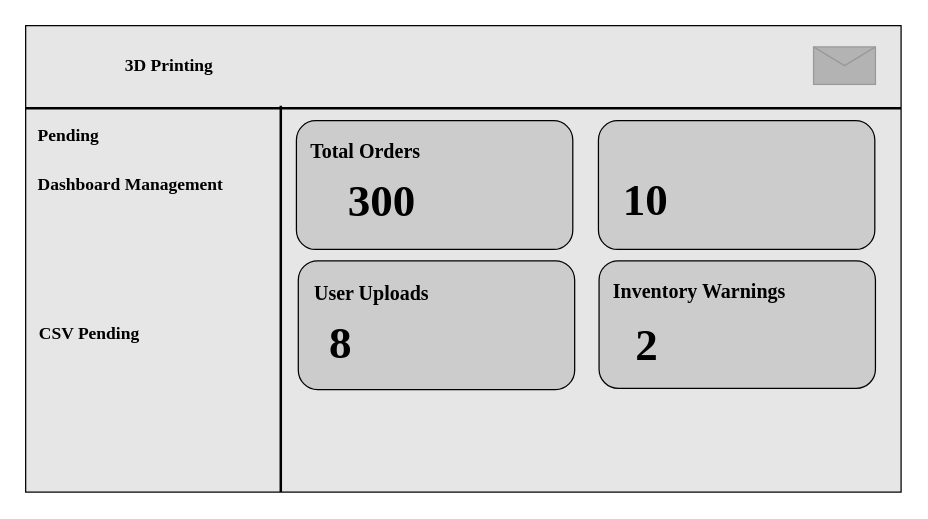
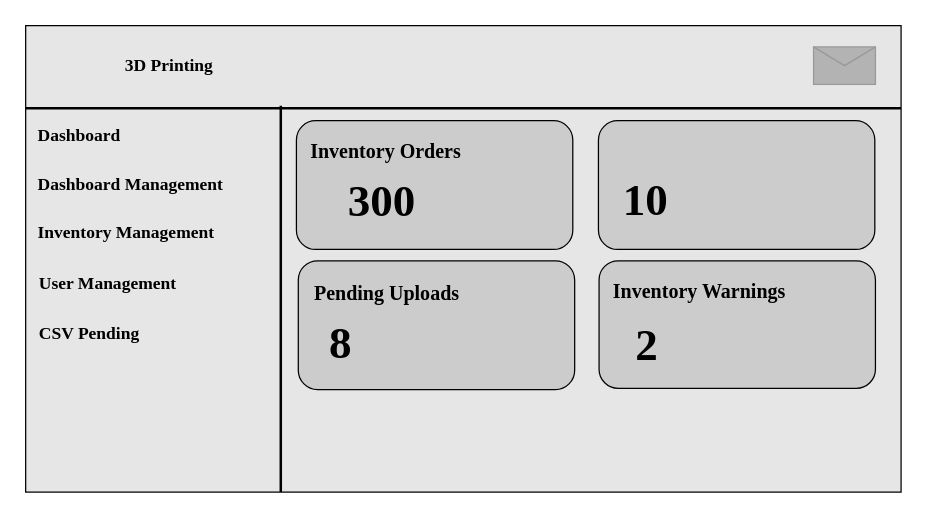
node "Pending": label "Pending" -> "Dashboard"
node "Total Orders": label "Total Orders" -> "Inventory Orders"
node "Inventory Management": added
node "User Management": added
node "User Uploads": label "User Uploads" -> "Pending Uploads"
